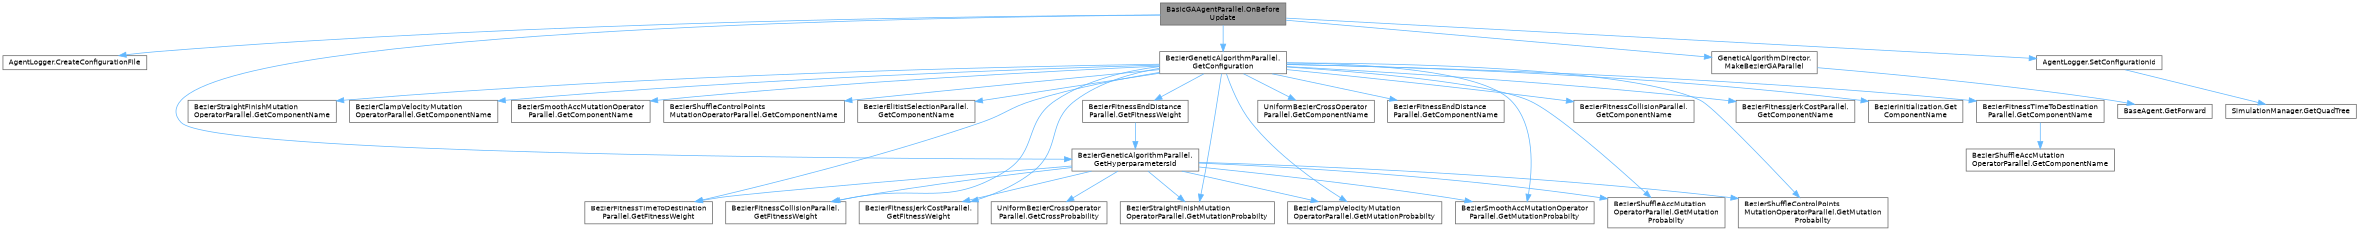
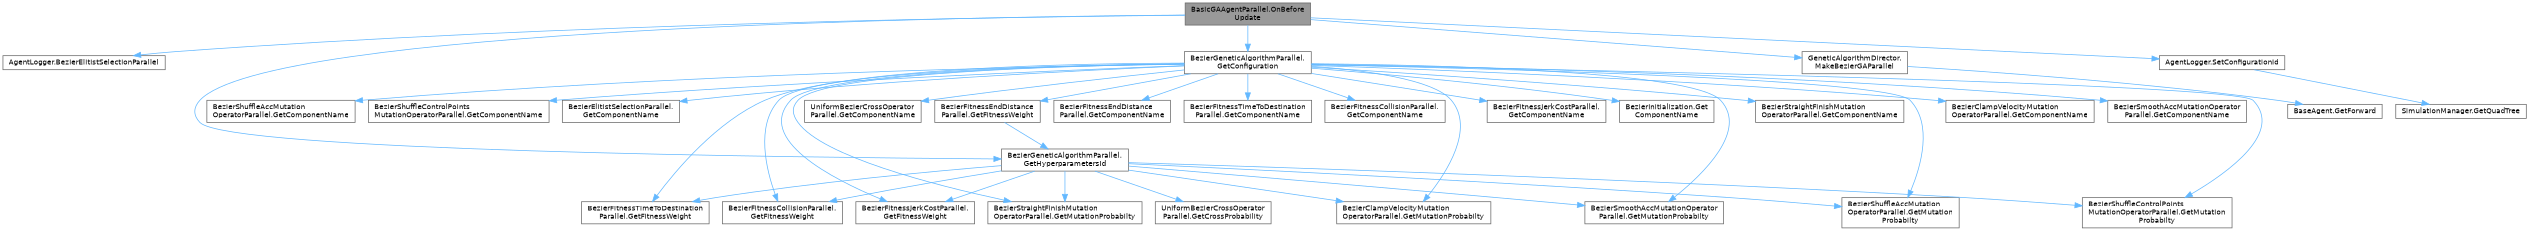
node "AgentLogger.CreateConfigurationFile": label "AgentLogger.CreateConfigurationFile" -> "AgentLogger.BezierElitistSelectionParallel"
edge "BezierFitnessTimeToDestination Parallel.GetComponentName" -> "BezierShuffleAccMutation OperatorParallel.GetComponentName": now "BezierGeneticAlgorithmParallel. GetConfiguration" -> "BezierShuffleAccMutation OperatorParallel.GetComponentName"
